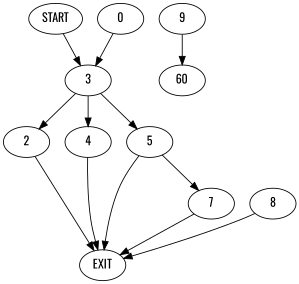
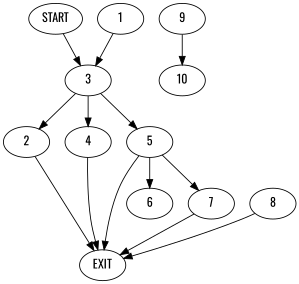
node "0": label "0" -> "1"
node "60": label "60" -> "10"
node "6": added
